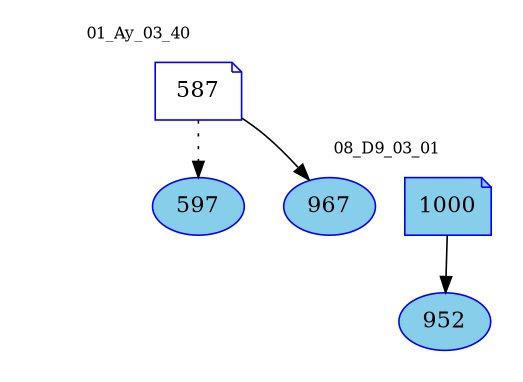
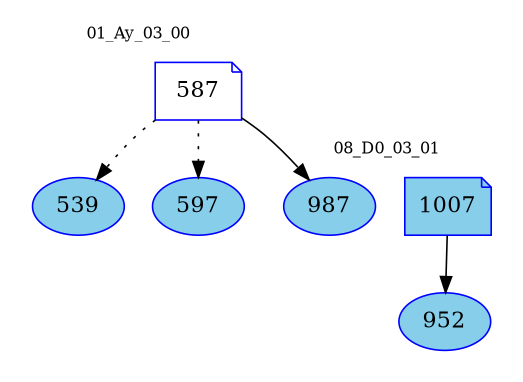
cluster "01_Ay_03_40": label "01_Ay_03_40" -> "01_Ay_03_00"
cluster "08_D9_03_01": label "08_D9_03_01" -> "08_D0_03_01"
node "539": added
node "967": label "967" -> "987"
node "1000": label "1000" -> "1007"
